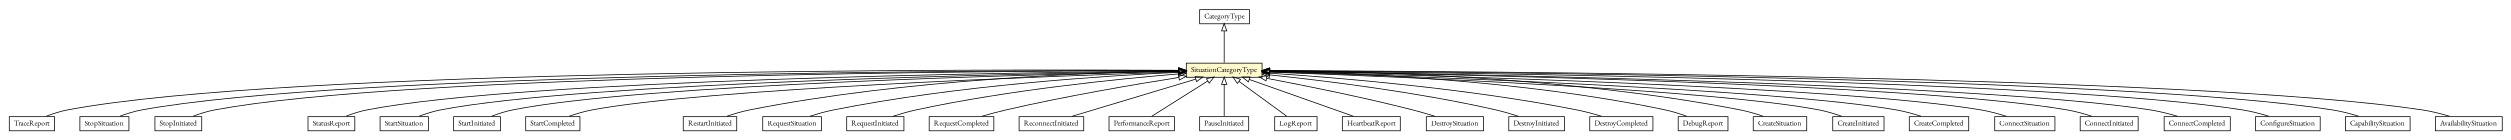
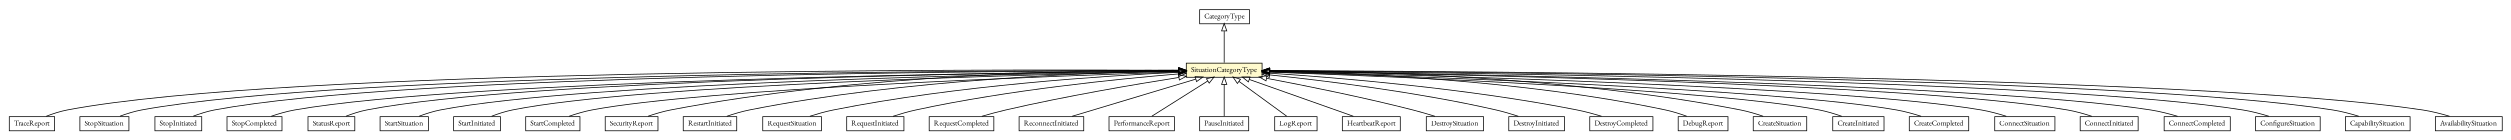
node "StopCompleted": added
node "SecurityReport": added
